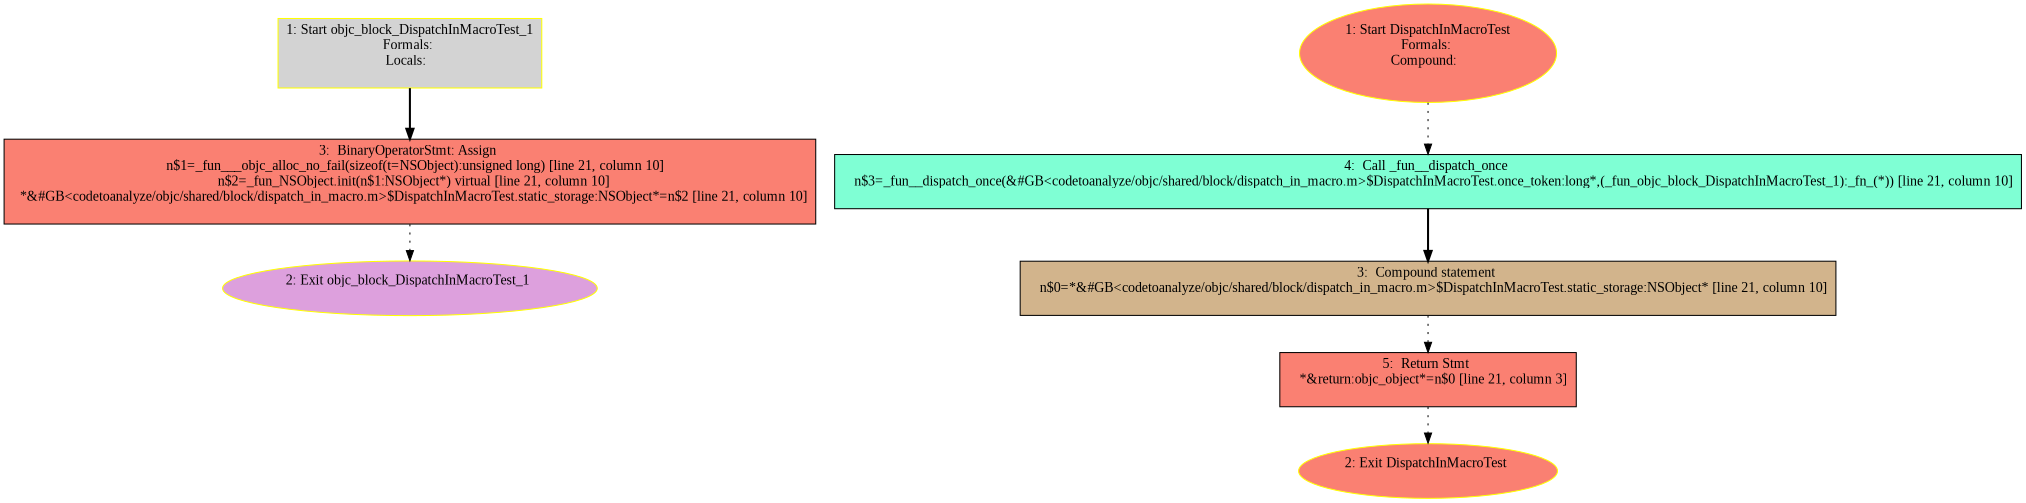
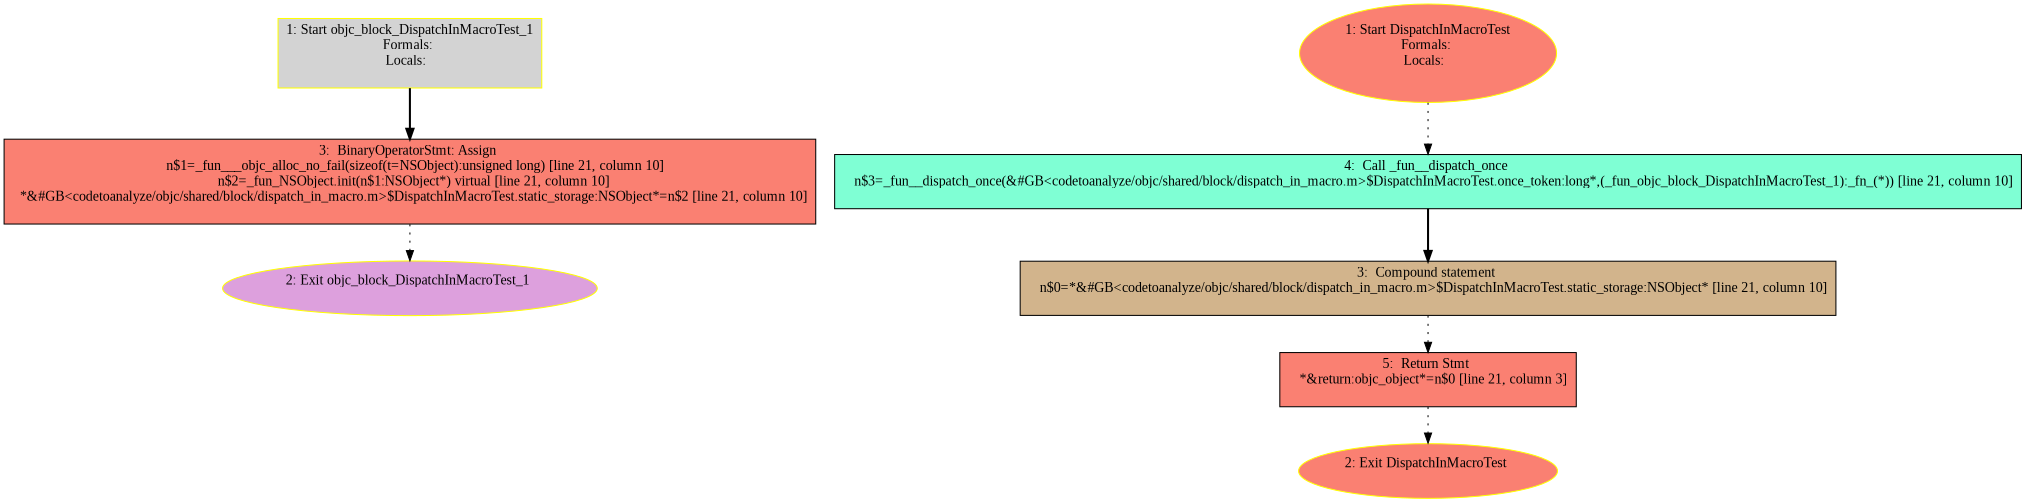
node "1: Start DispatchInMacroTest Formals: Compound:": label "1: Start DispatchInMacroTest Formals: Compound:" -> "1: Start DispatchInMacroTest Formals: Locals:"
